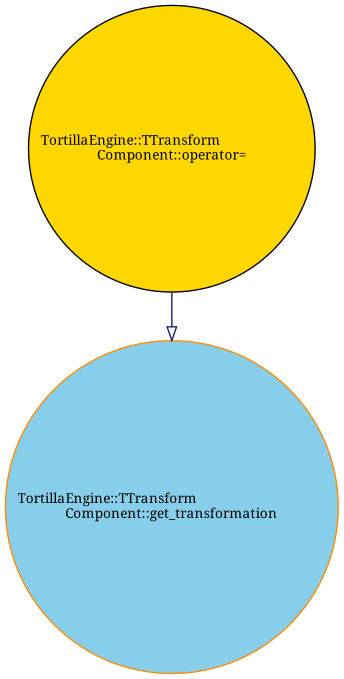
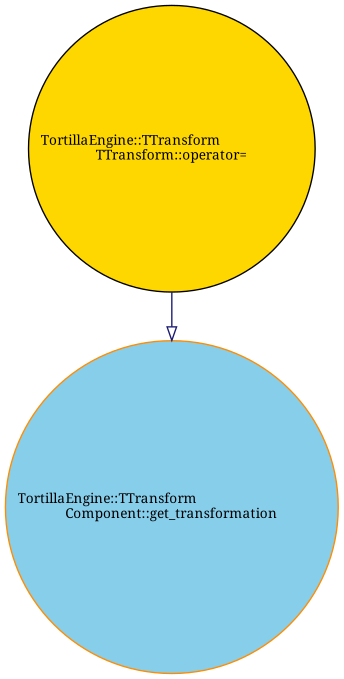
node "TortillaEngine::TTransform Component::operator=": label "TortillaEngine::TTransform Component::operator=" -> "TortillaEngine::TTransform TTransform::operator="
